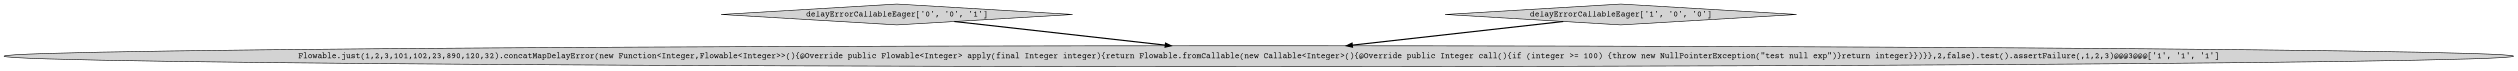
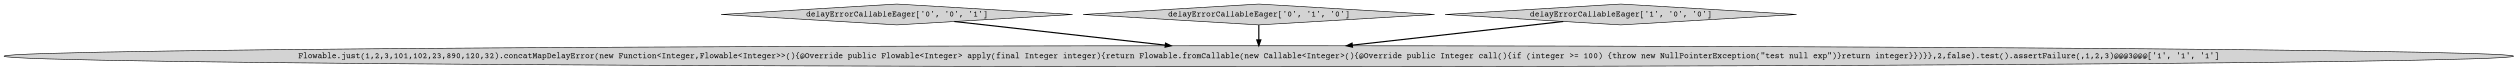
node "delayErrorCallableEager['0', '1', '0']": added
